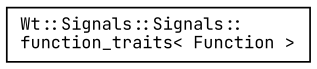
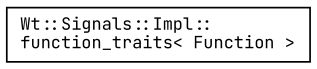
node "Wt::Signals::Signals:: function_traits< Function >": label "Wt::Signals::Signals:: function_traits< Function >" -> "Wt::Signals::Impl:: function_traits< Function >"
